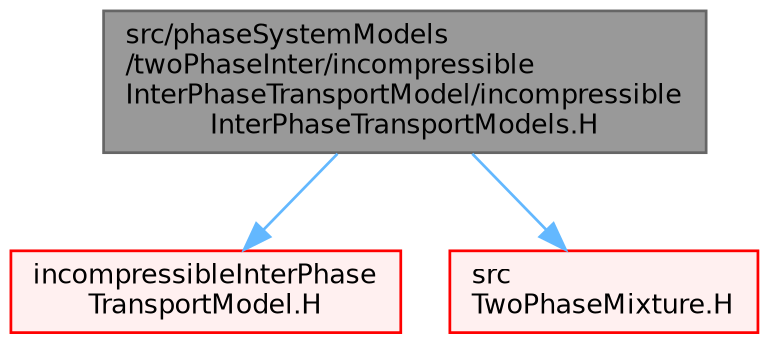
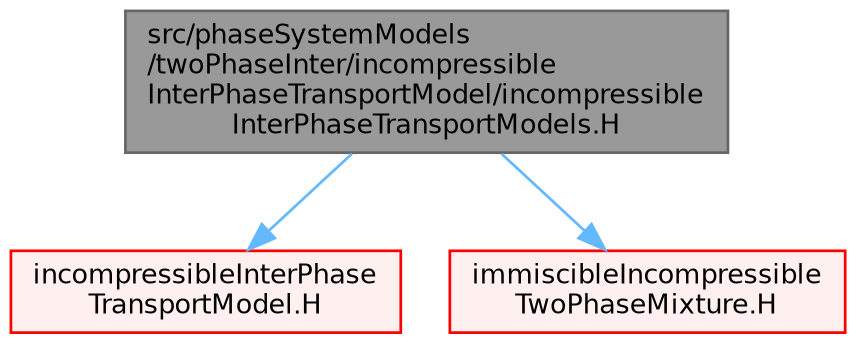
node "src TwoPhaseMixture.H": label "src TwoPhaseMixture.H" -> "immiscibleIncompressible TwoPhaseMixture.H"
